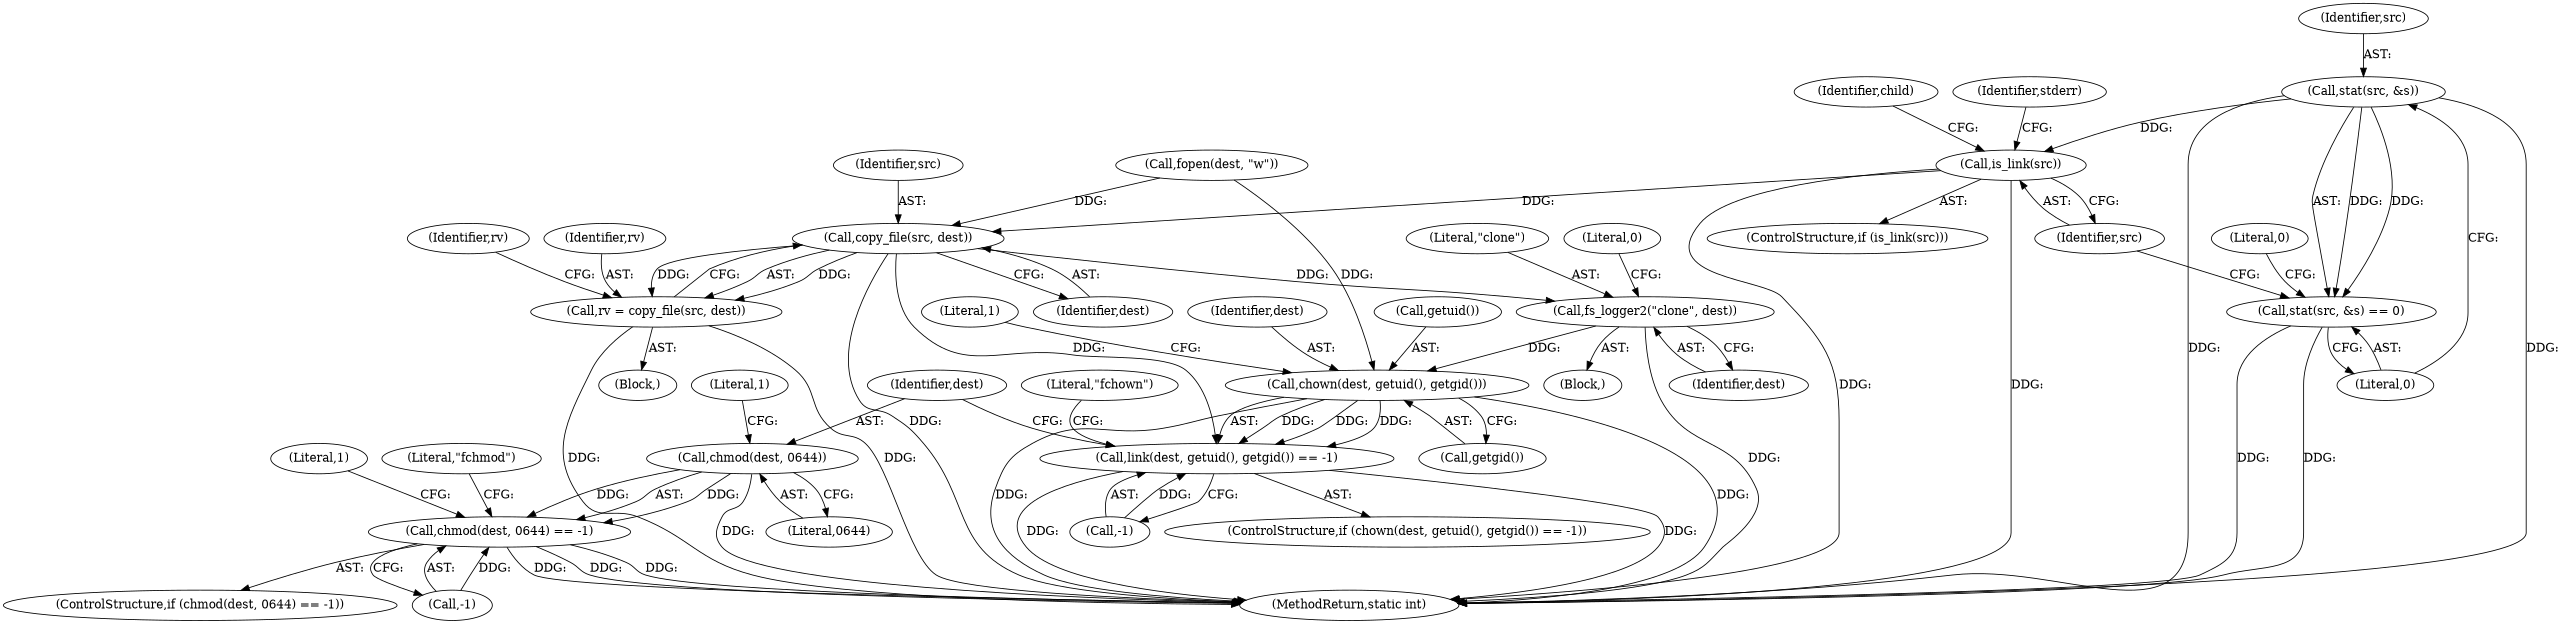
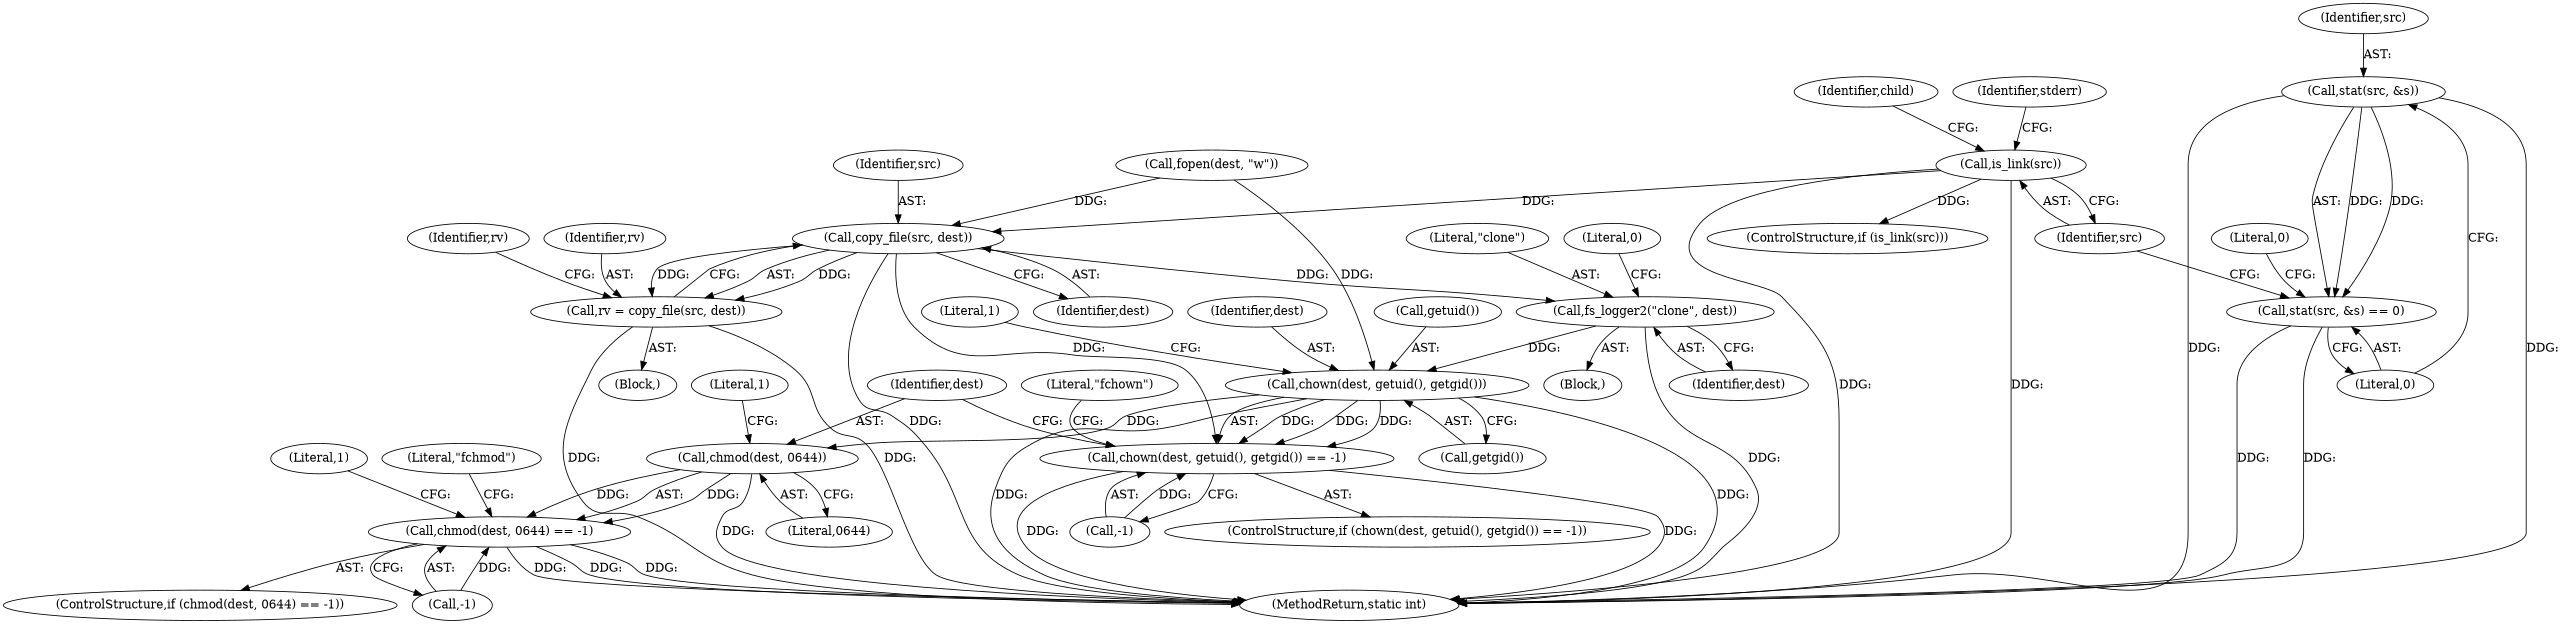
edge "(Call,stat(src, &s))" -> "(Call,is_link(src))": removed, label "DDG:"
edge "(Call,is_link(src))" -> "(ControlStructure,if (is_link(src)))": label "AST: " -> "DDG: "
edge "(Call,chown(dest, getuid(), getgid()))" -> "(Call,chmod(dest, 0644))": added, label "DDG:"
node "(Call,link(dest, getuid(), getgid()) == -1)": label "(Call,link(dest, getuid(), getgid()) == -1)" -> "(Call,chown(dest, getuid(), getgid()) == -1)"
